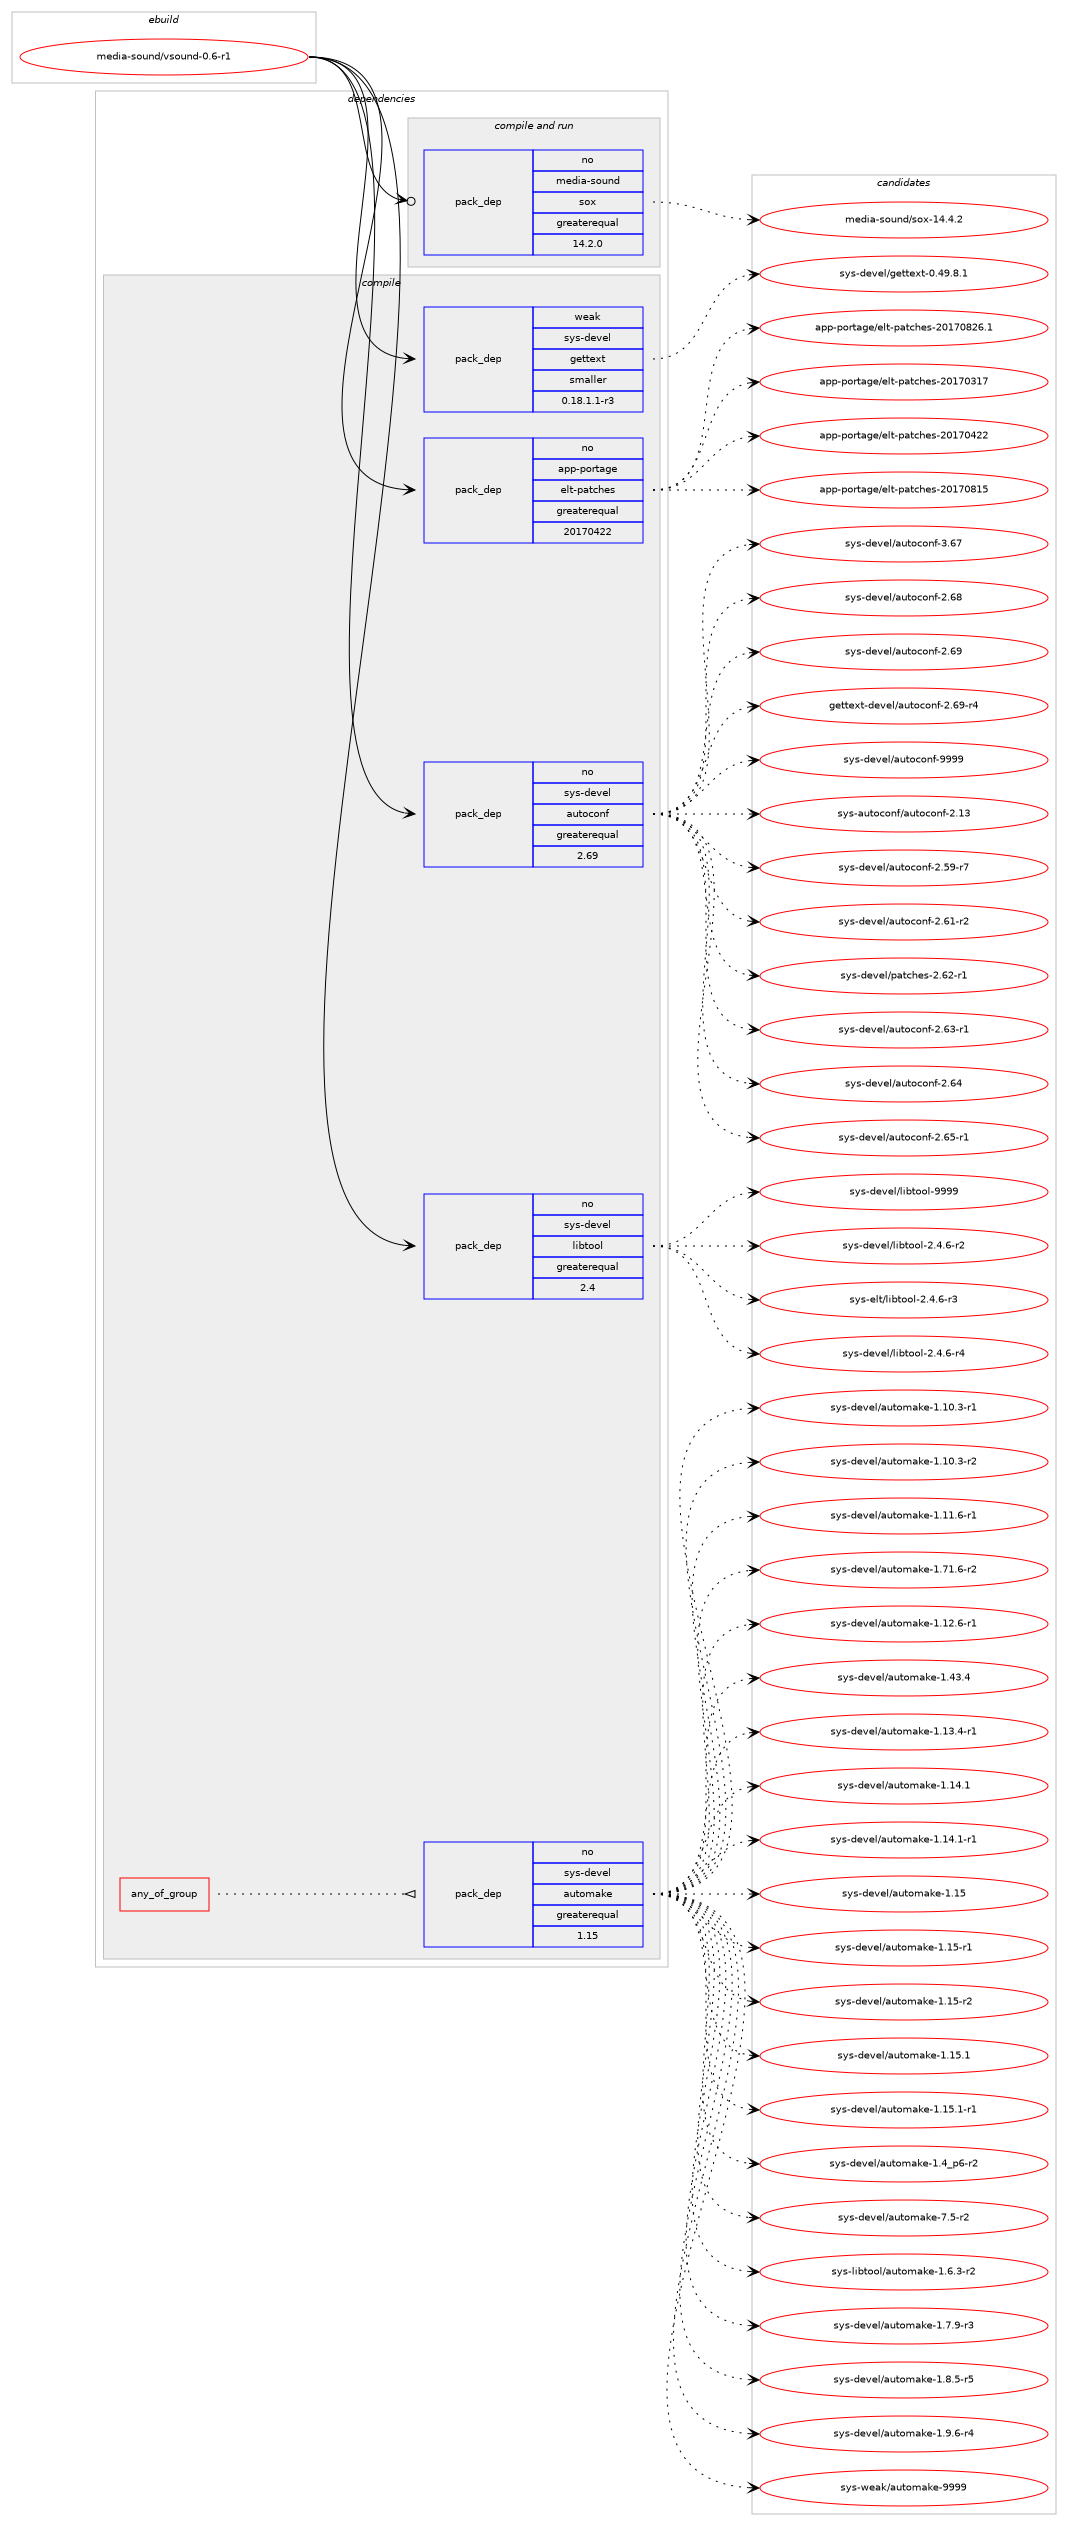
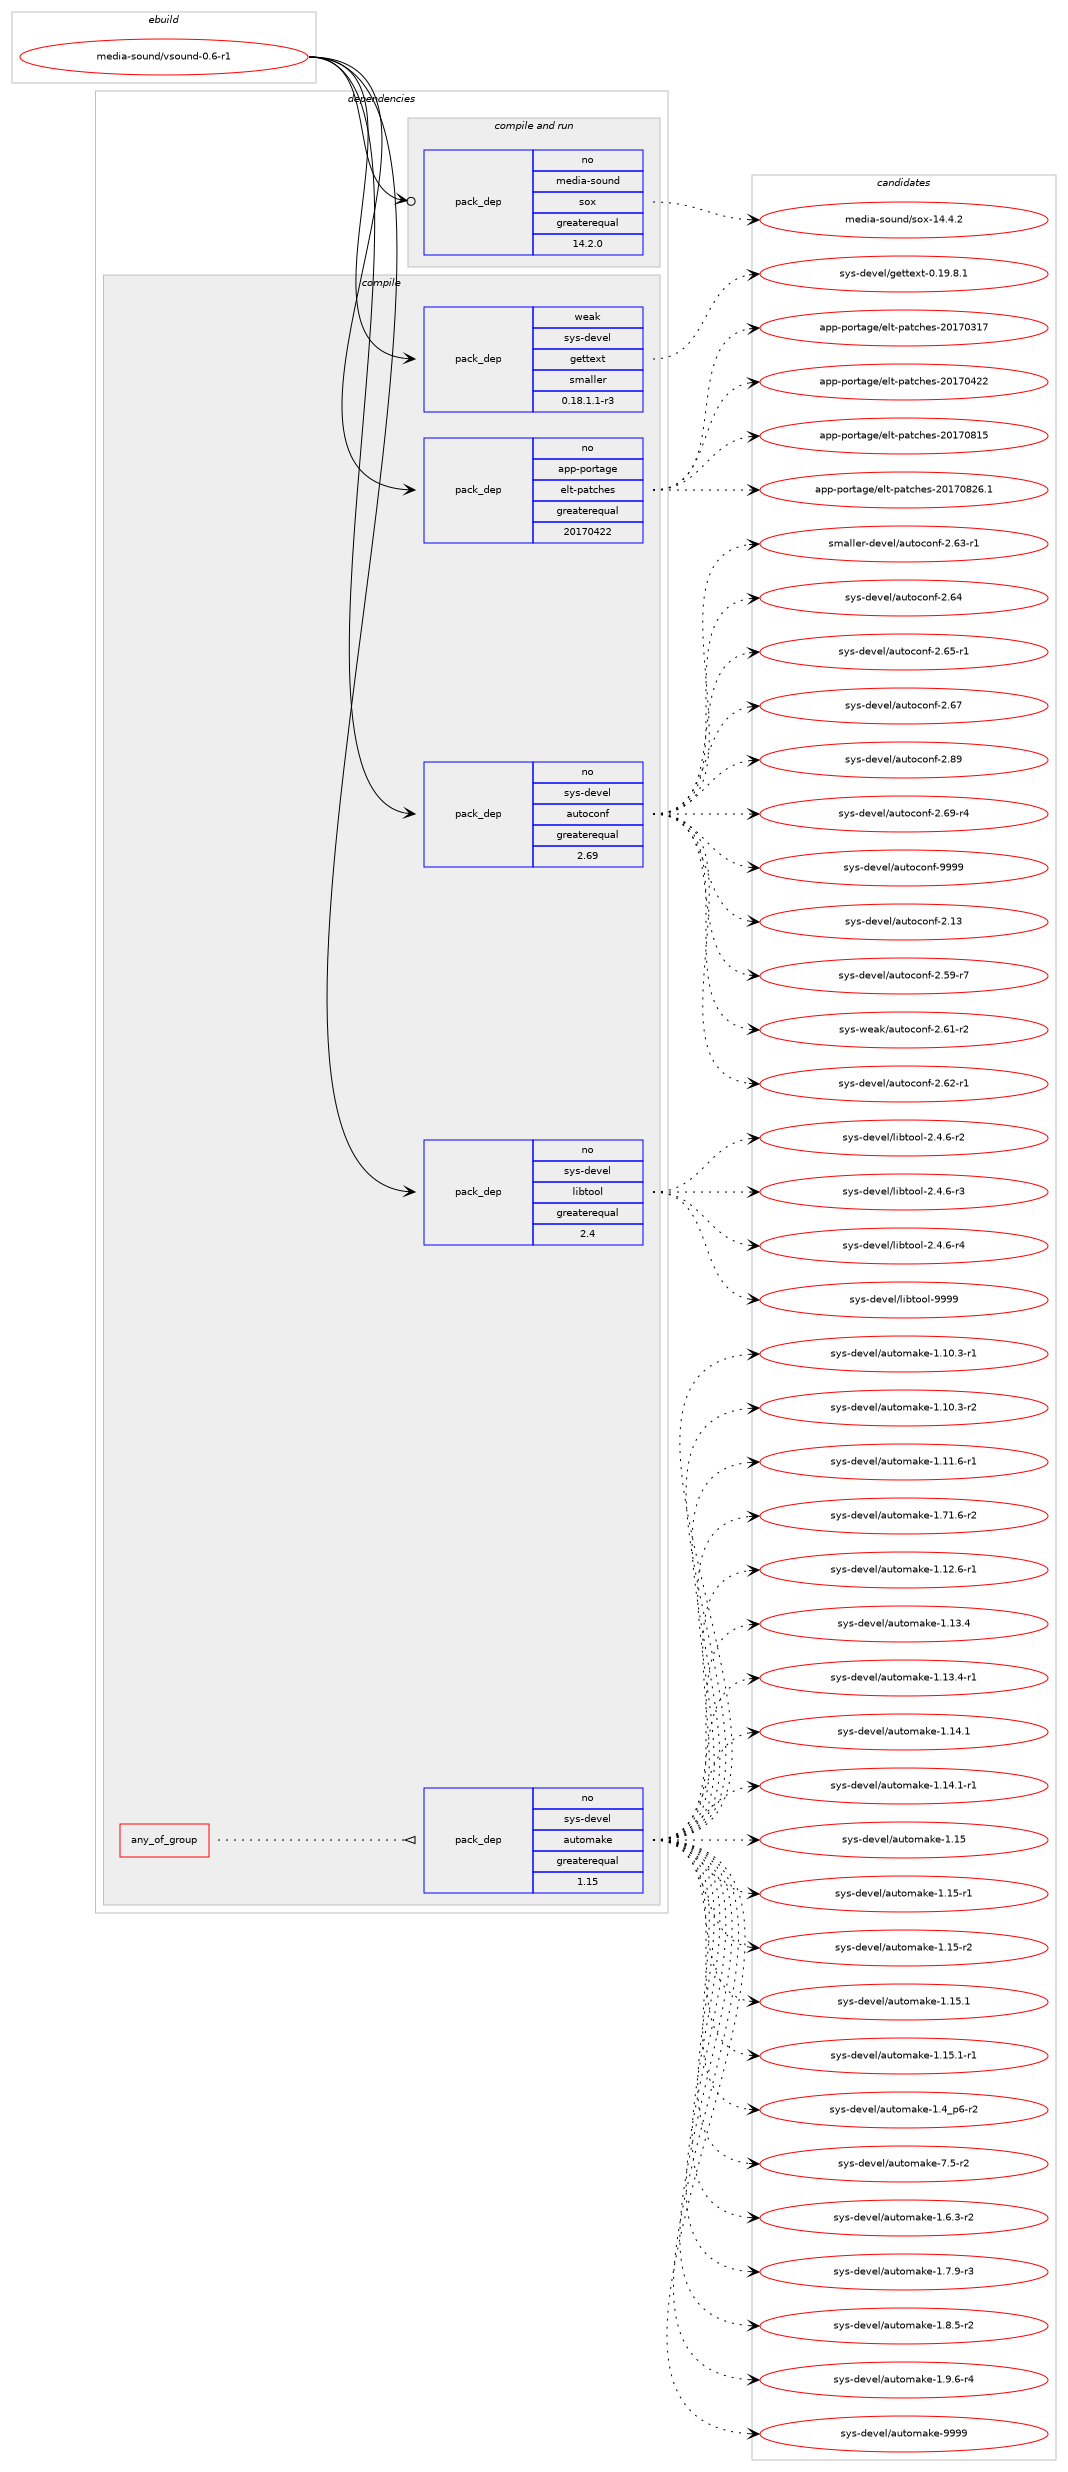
node "sys-devel/gettext-0.49.8.1": label "sys-devel/gettext-0.49.8.1" -> "sys-devel/gettext-0.19.8.1"
node "sys-devel/autoconf-3.67": label "sys-devel/autoconf-3.67" -> "sys-devel/autoconf-2.67"
node "sys-devel/autoconf-2.68": removed
node "sys-devel/autoconf-2.69": label "sys-devel/autoconf-2.69" -> "sys-devel/autoconf-2.89"
node "gettext-devel/autoconf-2.69-r4": label "gettext-devel/autoconf-2.69-r4" -> "sys-devel/autoconf-2.69-r4"
node "sys-autoconf/autoconf-2.13": label "sys-autoconf/autoconf-2.13" -> "sys-devel/autoconf-2.13"
node "sys-devel/autoconf-2.61-r2": label "sys-devel/autoconf-2.61-r2" -> "sys-weak/autoconf-2.61-r2"
node "sys-devel/patches-2.62-r1": label "sys-devel/patches-2.62-r1" -> "sys-devel/autoconf-2.62-r1"
node "sys-devel/autoconf-2.63-r1": label "sys-devel/autoconf-2.63-r1" -> "smaller-devel/autoconf-2.63-r1"
node "sys-elt/libtool-2.4.6-r3": label "sys-elt/libtool-2.4.6-r3" -> "sys-devel/libtool-2.4.6-r3"
node "sys-devel/automake-1.43.4": label "sys-devel/automake-1.43.4" -> "sys-devel/automake-1.13.4"
node "sys-libtool/automake-1.6.3-r2": label "sys-libtool/automake-1.6.3-r2" -> "sys-devel/automake-1.6.3-r2"
node "sys-devel/automake-1.8.5-r5": label "sys-devel/automake-1.8.5-r5" -> "sys-devel/automake-1.8.5-r2"
node "sys-weak/automake-9999": label "sys-weak/automake-9999" -> "sys-devel/automake-9999"
